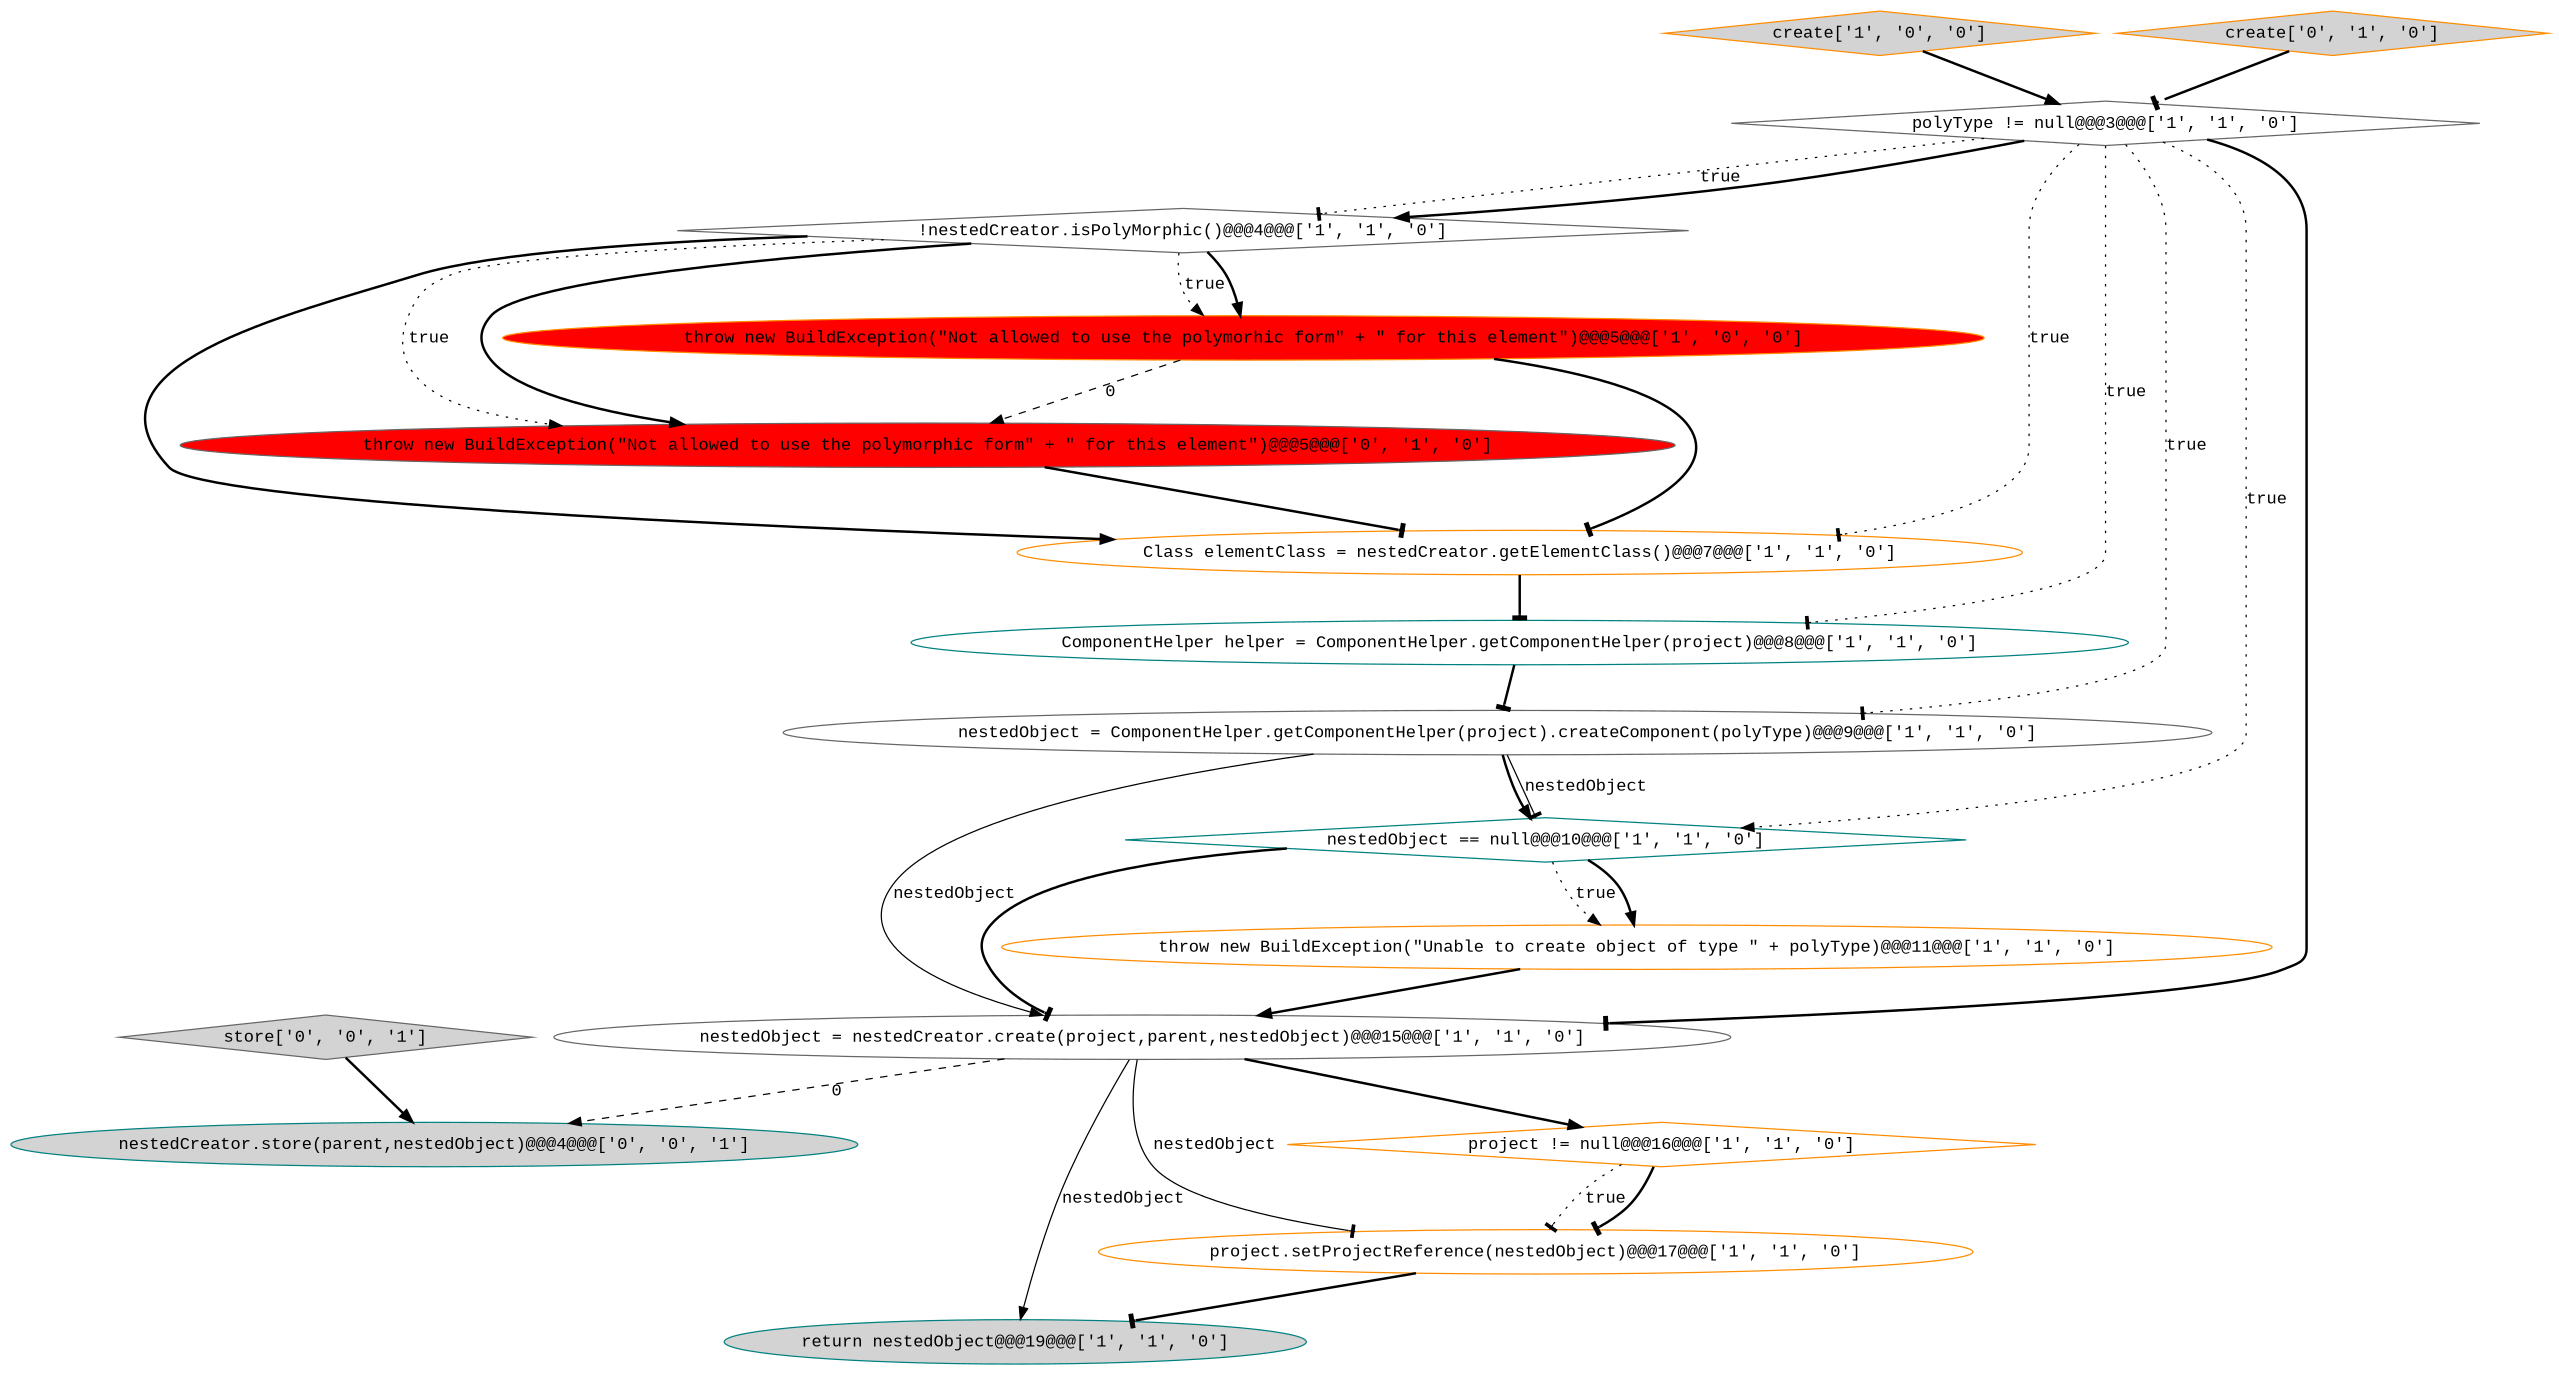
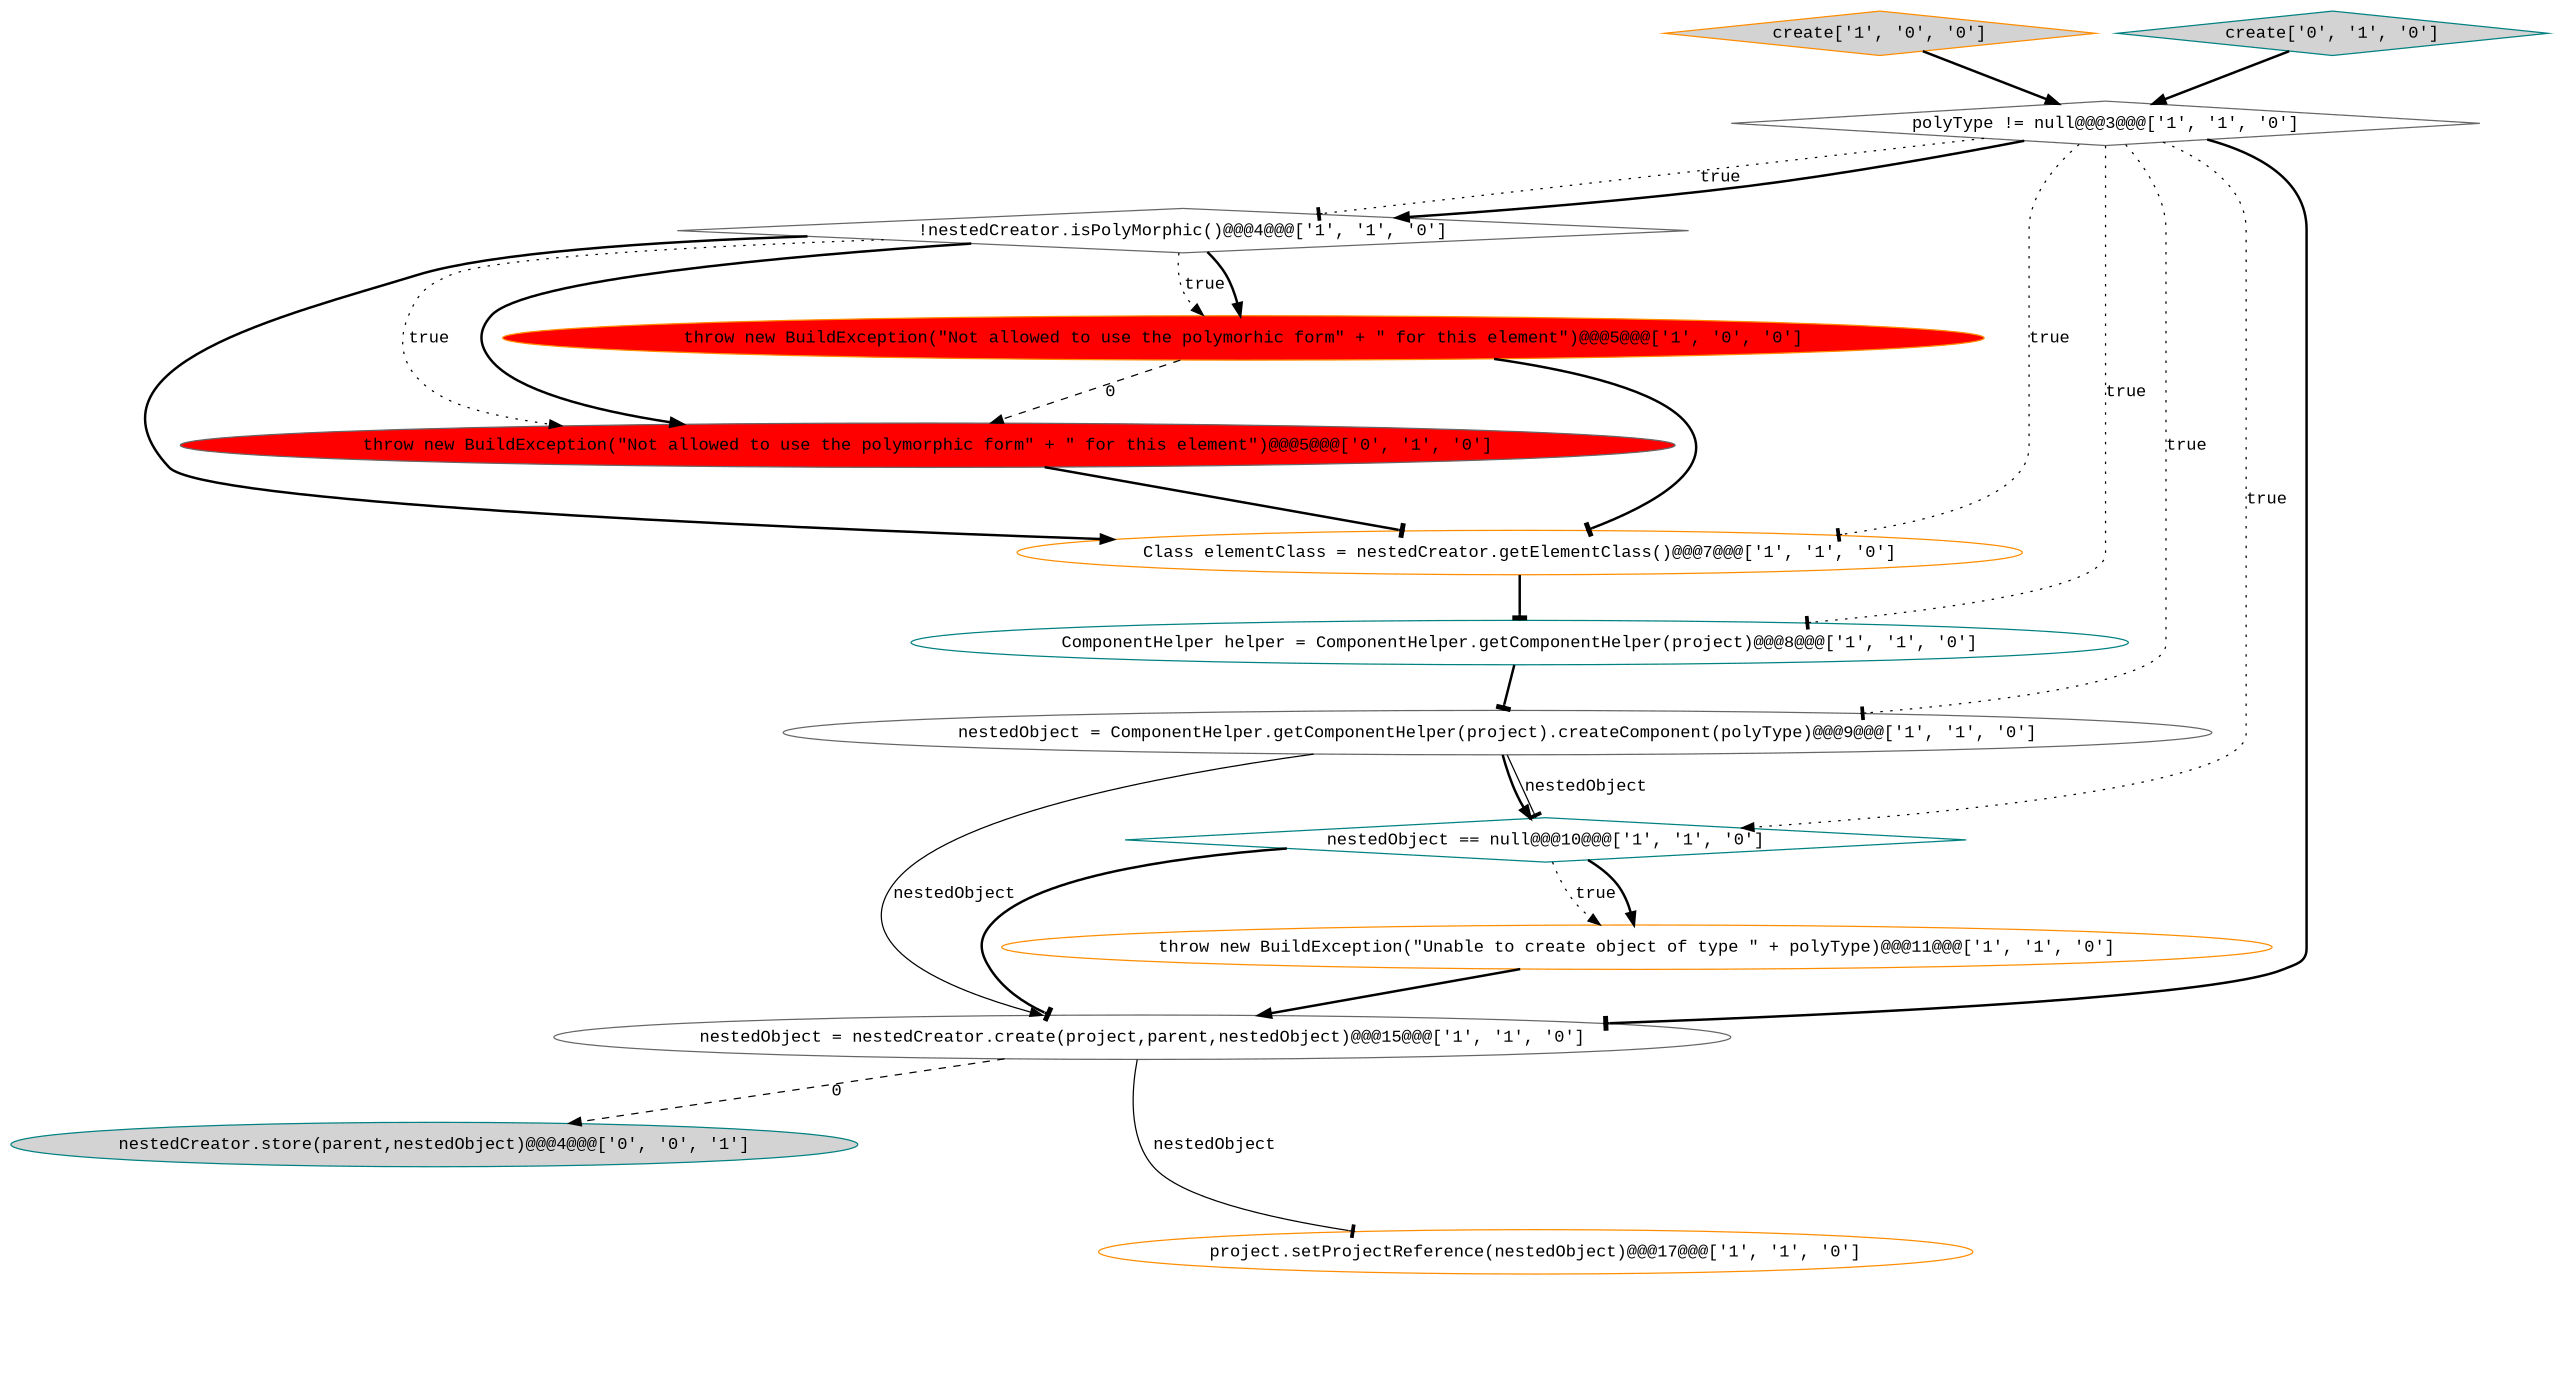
node "create['0', '1', '0']": color darkorange -> teal
edge "create['0', '1', '0']" -> "polyType != null@@@3@@@['1', '1', '0']": arrowhead tee -> normal
node "store['0', '0', '1']": removed
node "project != null@@@16@@@['1', '1', '0']": removed
node "return nestedObject@@@19@@@['1', '1', '0']": removed
